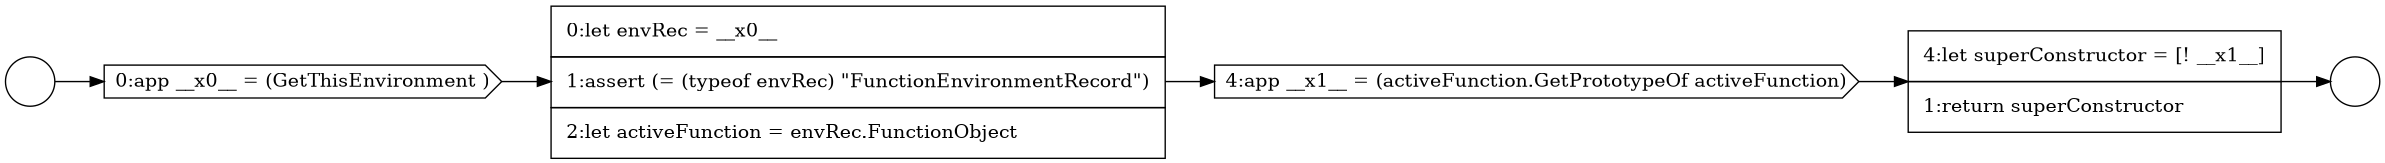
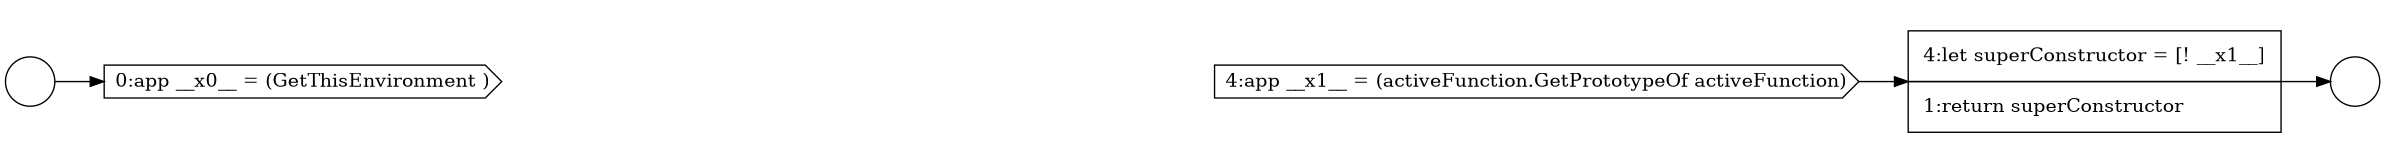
node "0:let envRec = __x0__": removed
